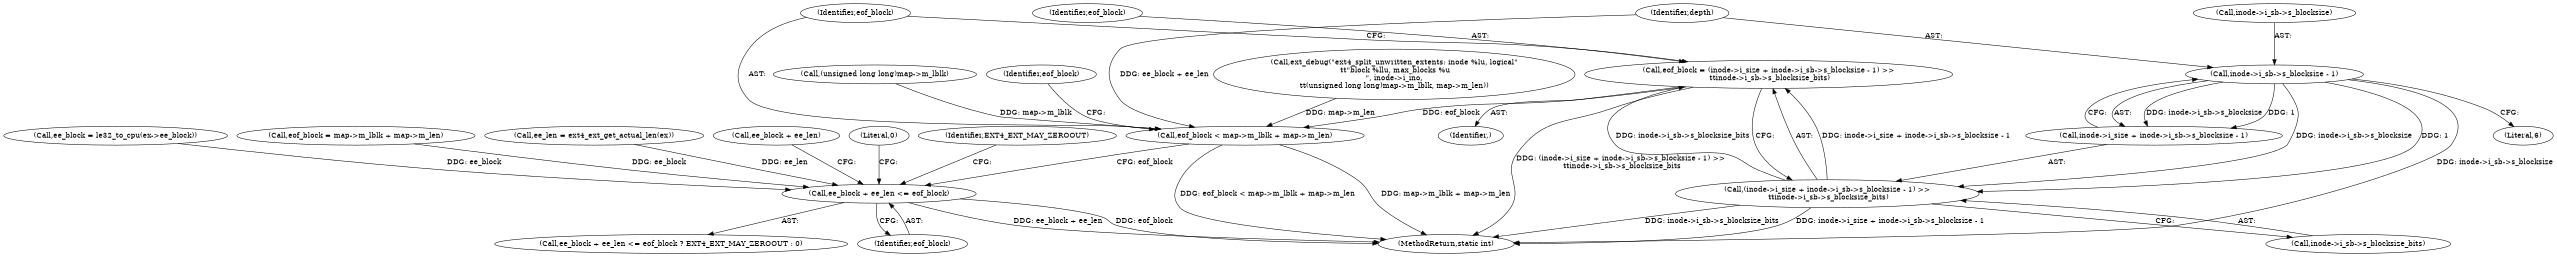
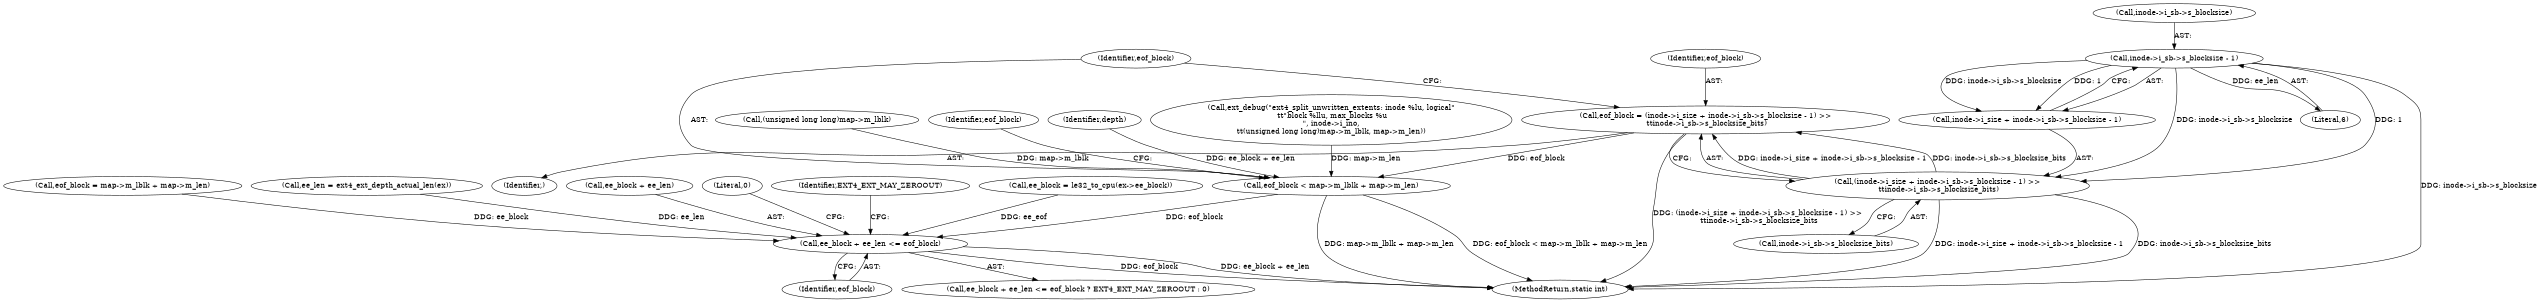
edge "(Identifier,depth)" -> "(Call,inode->i_sb->s_blocksize - 1)": now "(Literal,6)" -> "(Call,inode->i_sb->s_blocksize - 1)"
edge "(Call,inode->i_sb->s_blocksize - 1)" -> "(Literal,6)": label "CFG: " -> "DDG: ee_len"
node "(Call,ee_len = ext4_ext_get_actual_len(ex))": label "(Call,ee_len = ext4_ext_get_actual_len(ex))" -> "(Call,ee_len = ext4_ext_depth_actual_len(ex))"
edge "(Call,ee_block = le32_to_cpu(ex->ee_block))" -> "(Call,ee_block + ee_len <= eof_block)": label "DDG: ee_block" -> "DDG: ee_eof"
edge "(Call,ee_block + ee_len)" -> "(Call,ee_block + ee_len <= eof_block)": label "CFG: " -> "AST: "
edge "(Call,eof_block < map->m_lblk + map->m_len)" -> "(Call,ee_block + ee_len <= eof_block)": label "CFG: eof_block" -> "DDG: eof_block"
